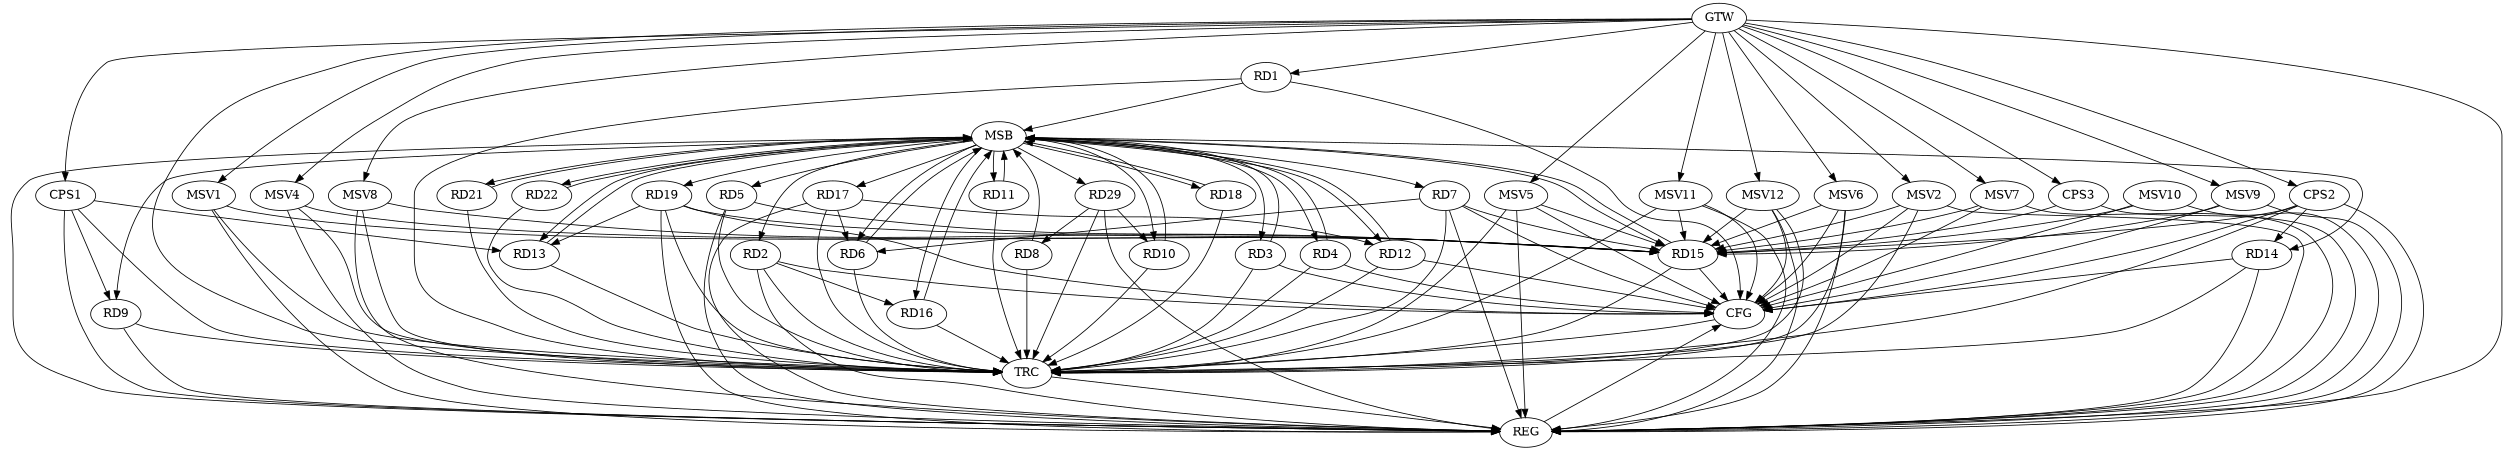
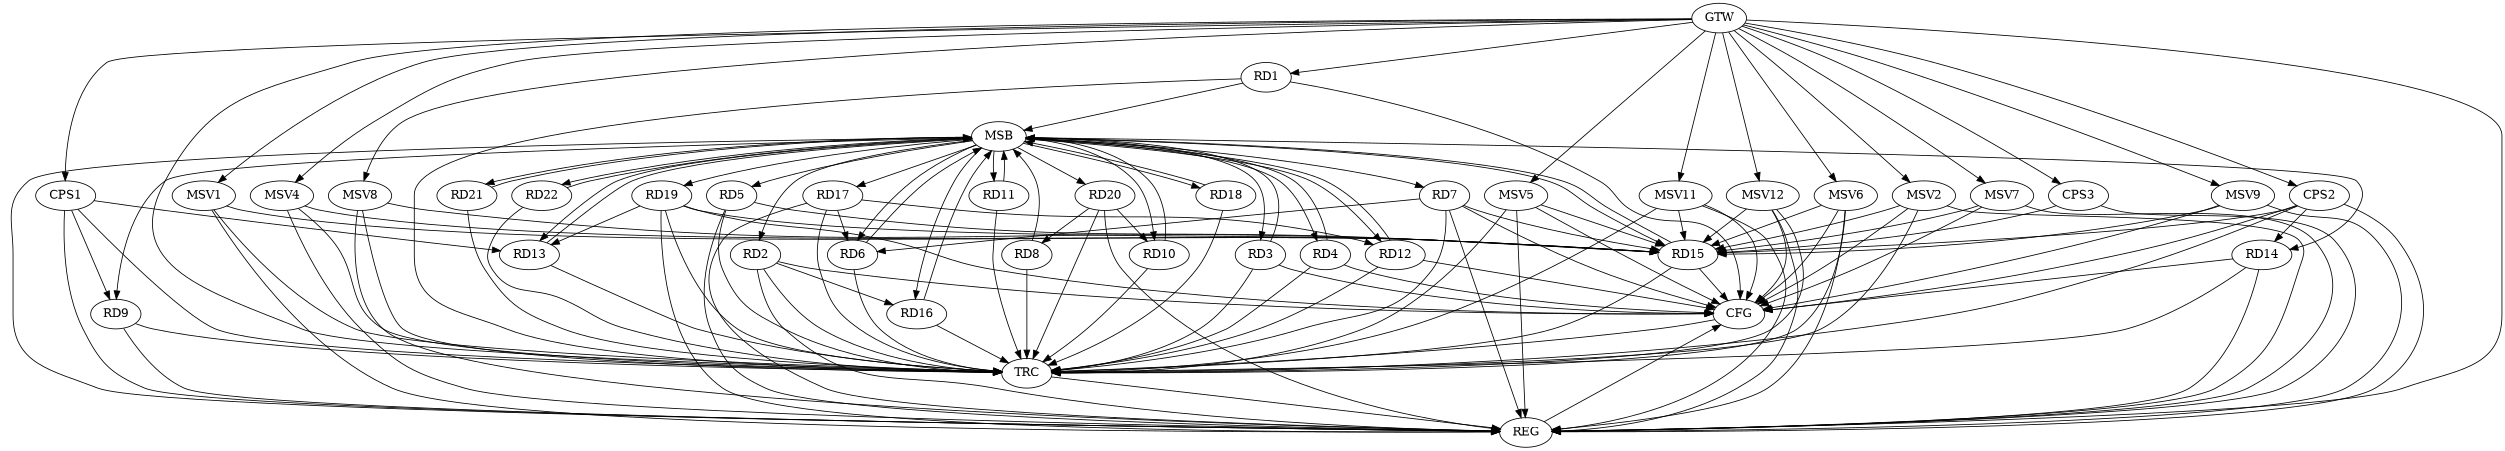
node "RD29": label "RD29" -> "RD20"
node "MSV10": removed
